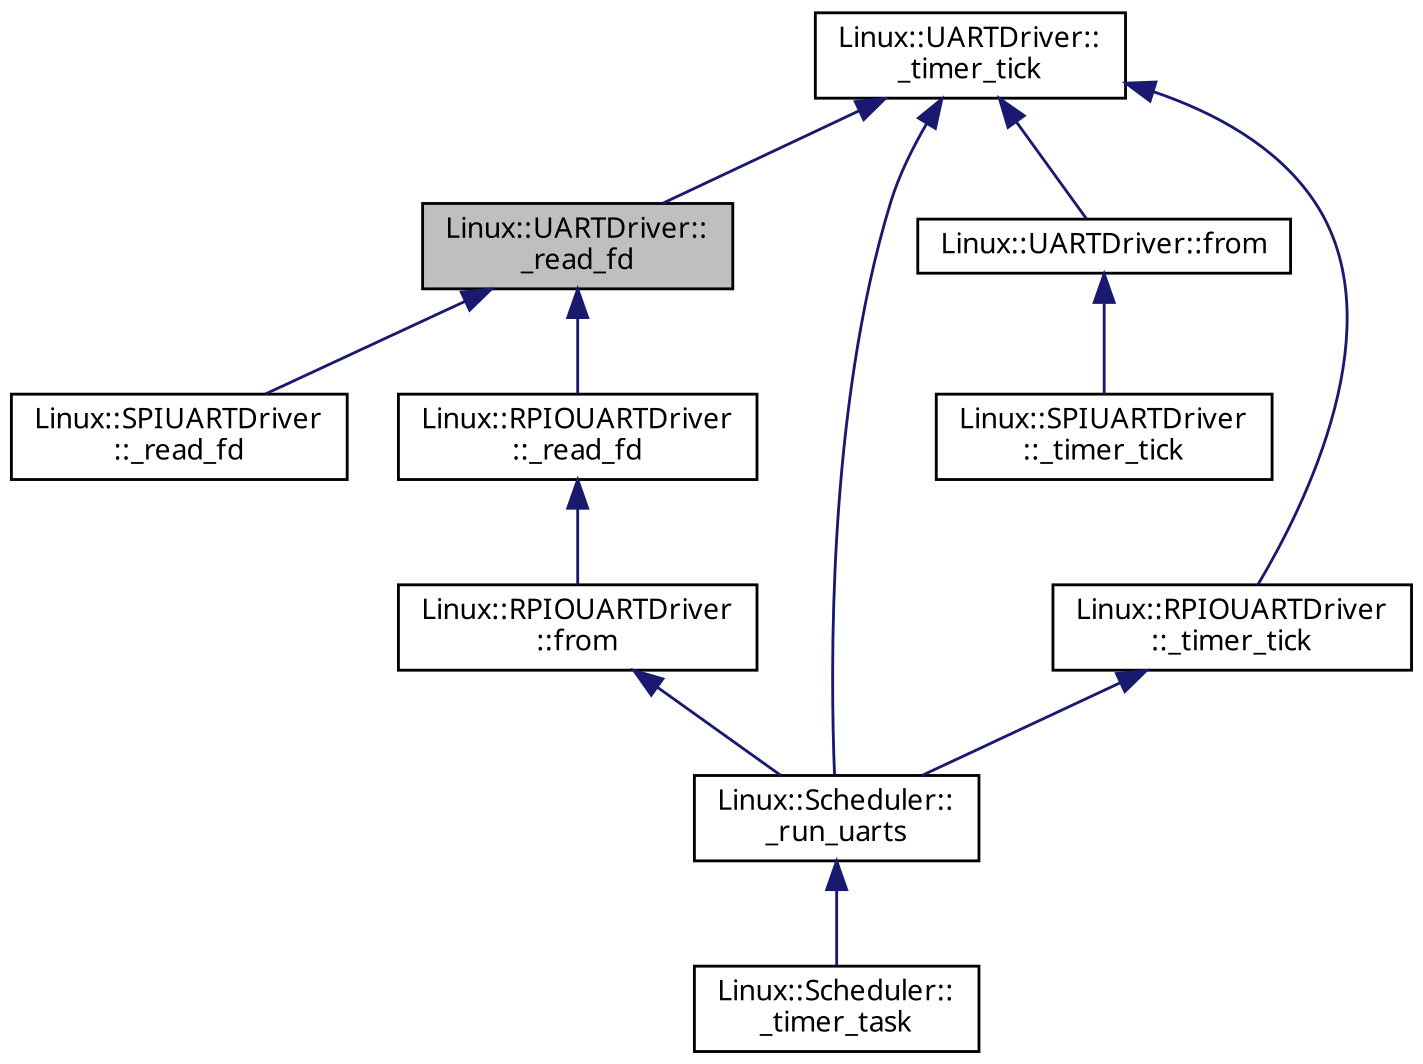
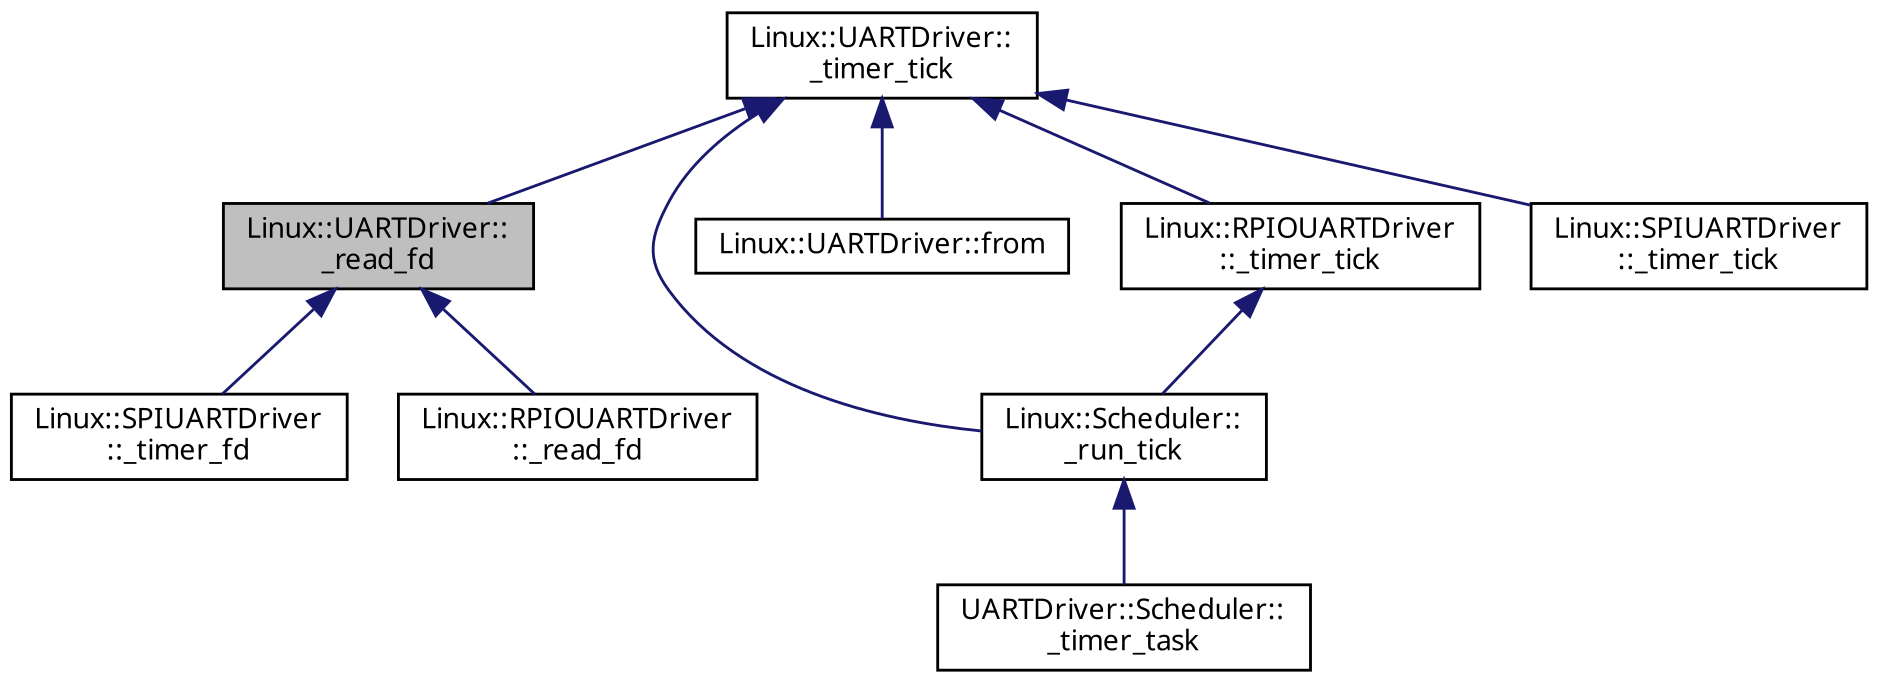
edge "Linux::SPIUARTDriver ::_timer_tick" -> "Linux::UARTDriver::from": now "Linux::SPIUARTDriver ::_timer_tick" -> "Linux::UARTDriver:: _timer_tick"
node "Linux::SPIUARTDriver ::_read_fd": label "Linux::SPIUARTDriver ::_read_fd" -> "Linux::SPIUARTDriver ::_timer_fd"
node "Linux::RPIOUARTDriver ::from": removed
node "Linux::Scheduler:: _run_uarts": label "Linux::Scheduler:: _run_uarts" -> "Linux::Scheduler:: _run_tick"
node "Linux::Scheduler:: _timer_task": label "Linux::Scheduler:: _timer_task" -> "UARTDriver::Scheduler:: _timer_task"
